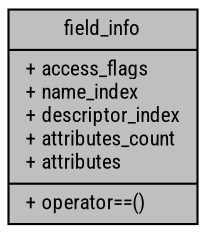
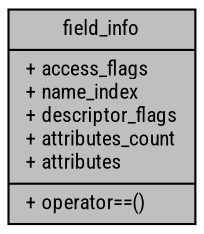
node "field_info": text "+ descriptor_index" -> "+ descriptor_flags"
